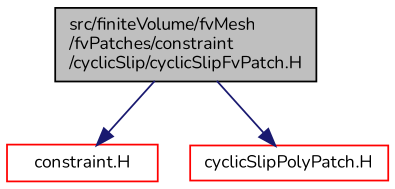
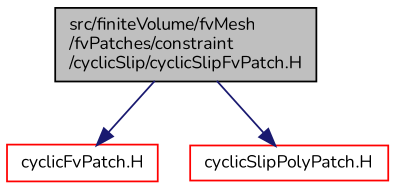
node "constraint.H": label "constraint.H" -> "cyclicFvPatch.H"
